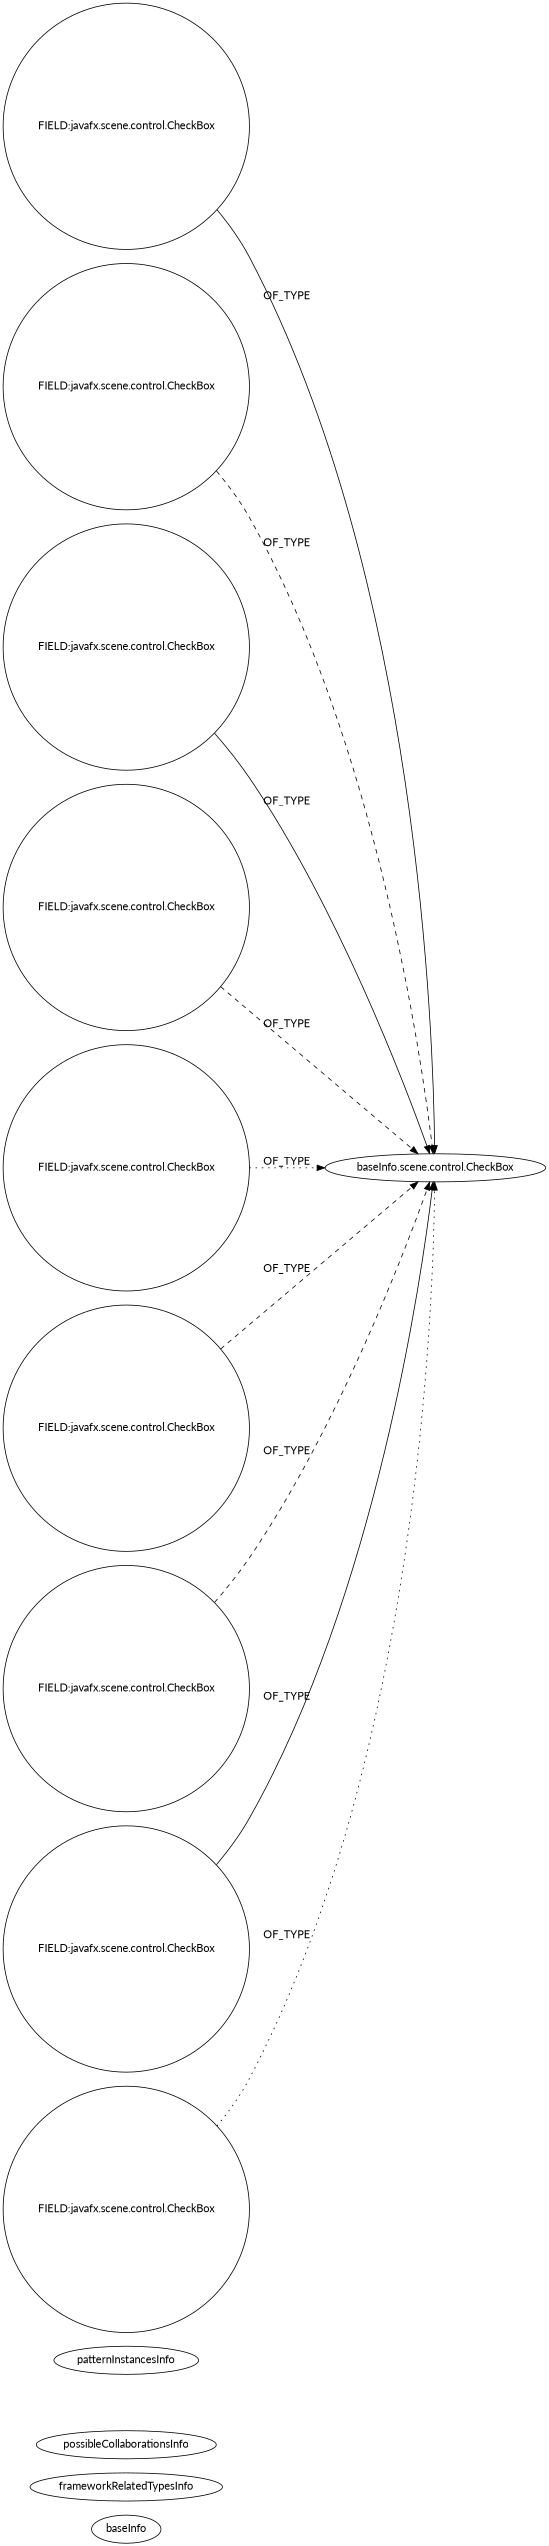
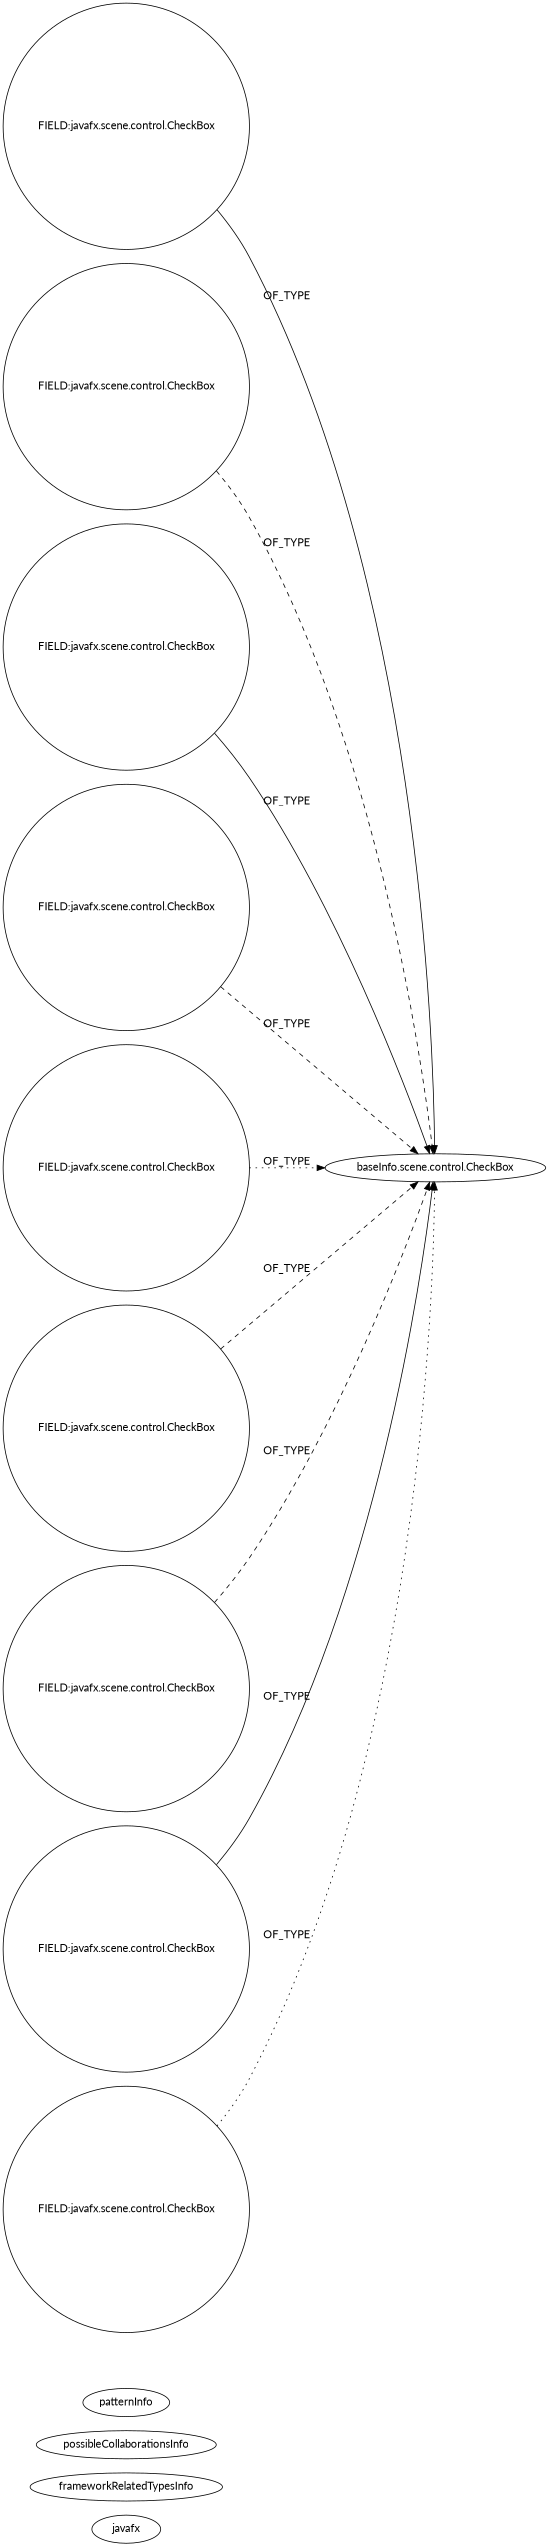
node "patternInstancesInfo": removed
node "patternInfo": added
node "baseInfo": label "baseInfo" -> "javafx"
